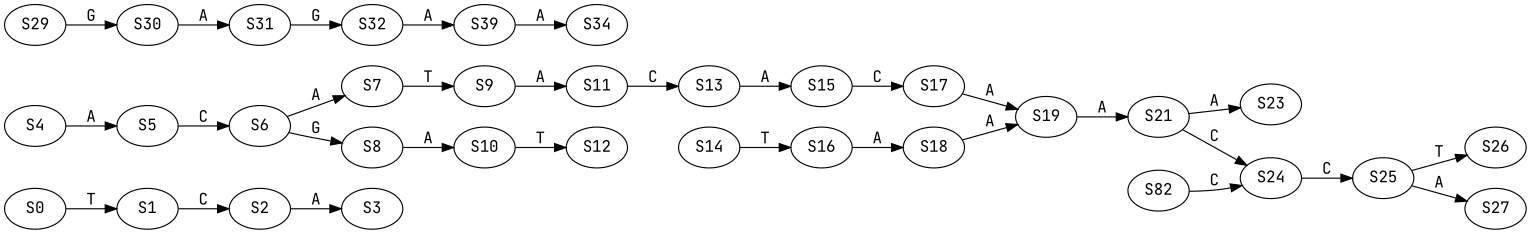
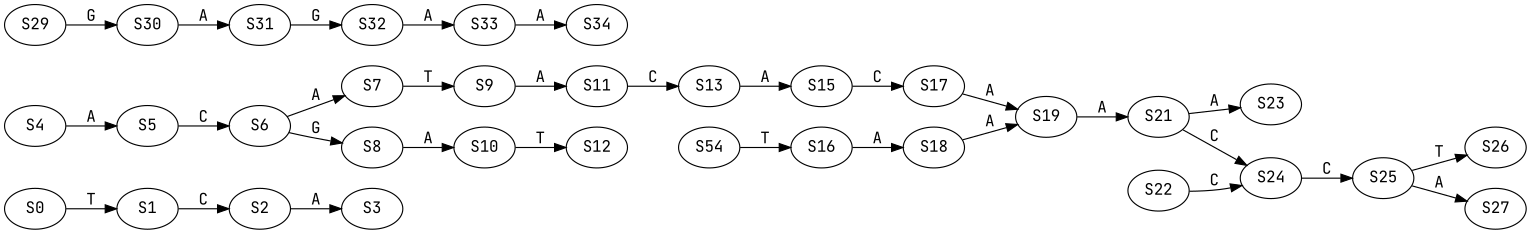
node "S39": label "S39" -> "S33"
node "S14": label "S14" -> "S54"
node "S82": label "S82" -> "S22"
